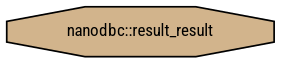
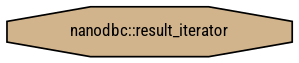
node "nanodbc::result_result": label "nanodbc::result_result" -> "nanodbc::result_iterator"
